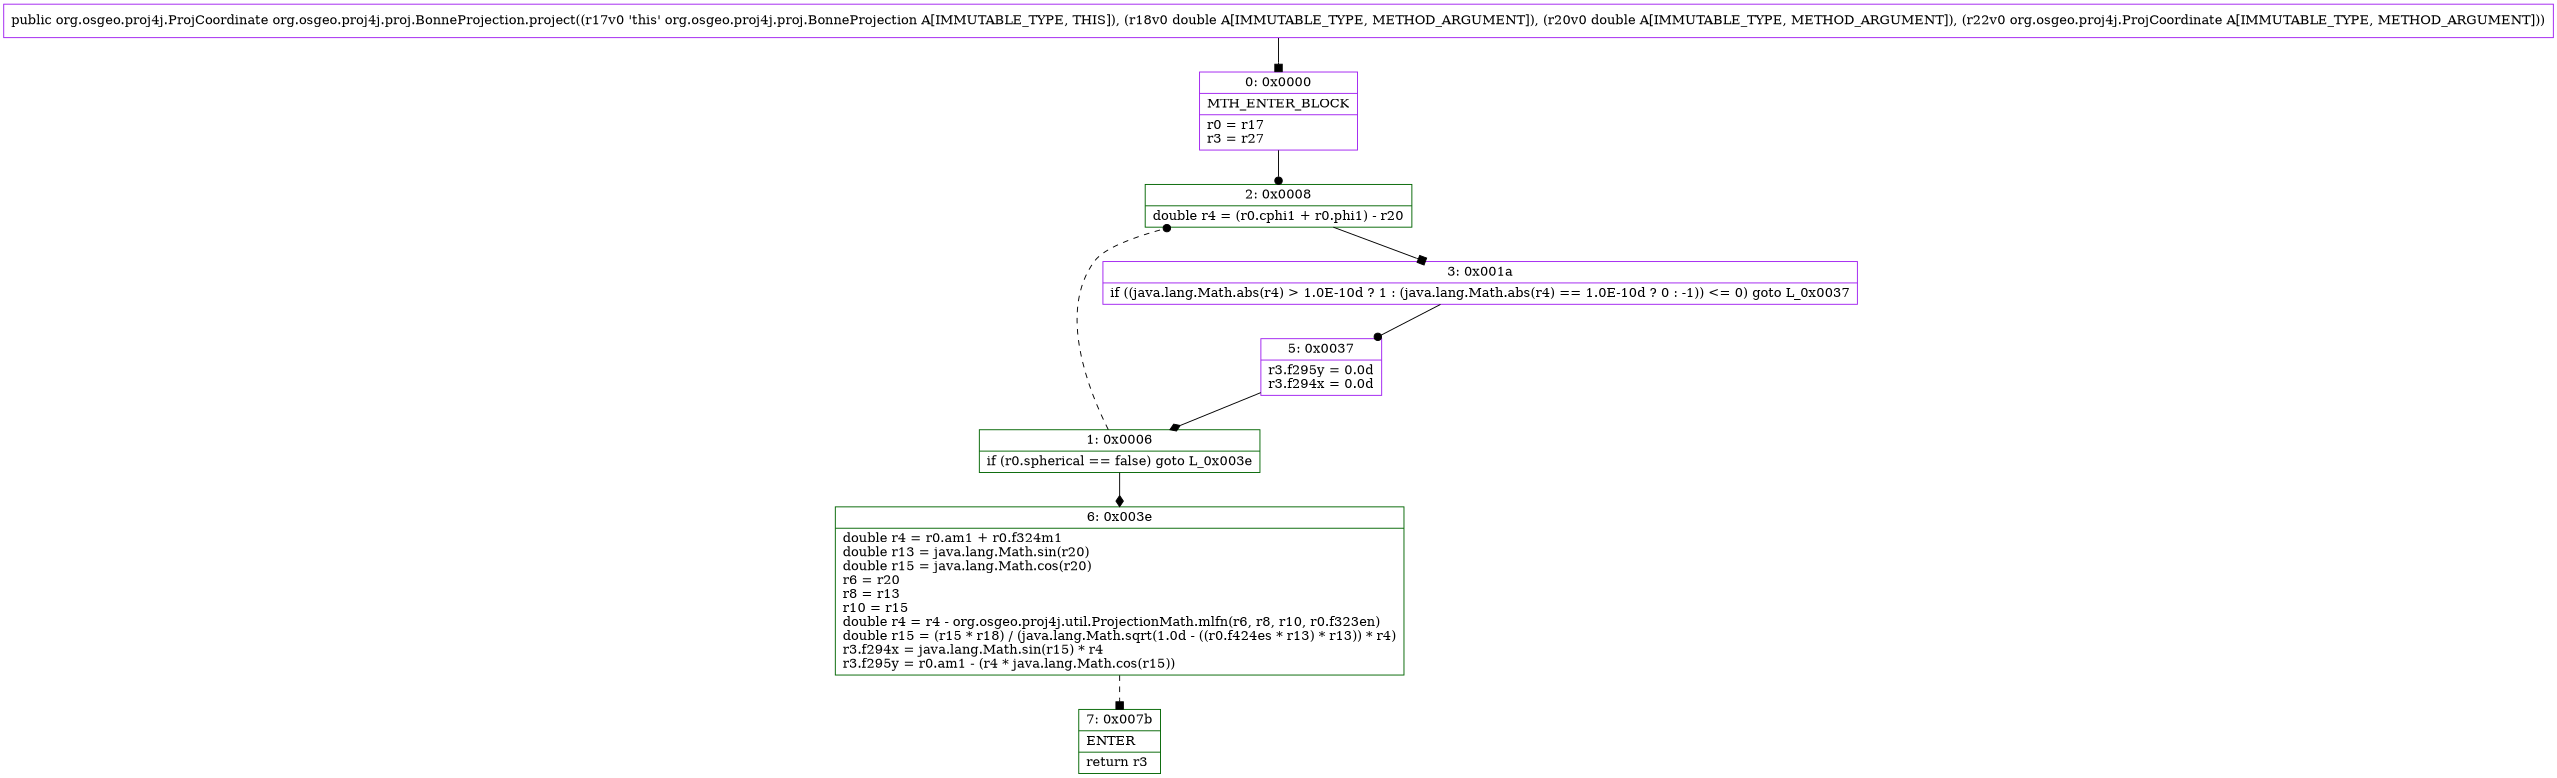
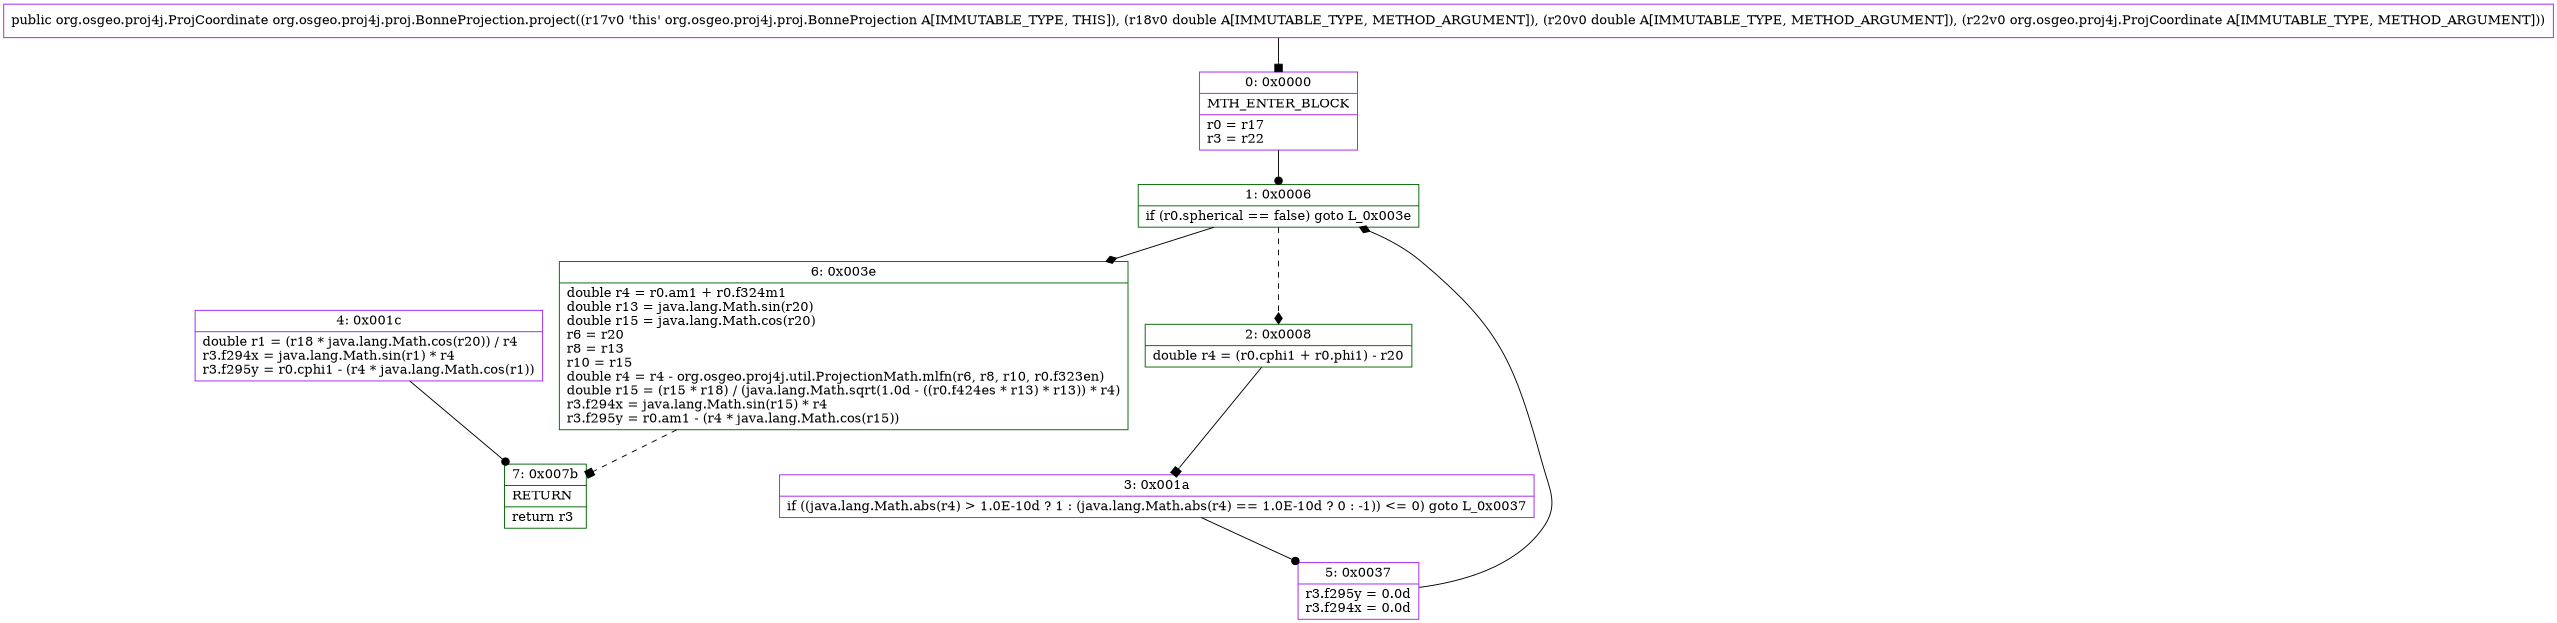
node "0: 0x0000": text "r3 = r27" -> "r3 = r22"
edge "0: 0x0000" -> "2: 0x0008": now "0: 0x0000" -> "1: 0x0006"
edge "1: 0x0006" -> "2: 0x0008": arrowhead dot -> diamond
node "4: 0x001c": added
node "7: 0x007b": text "ENTER" -> "RETURN"
